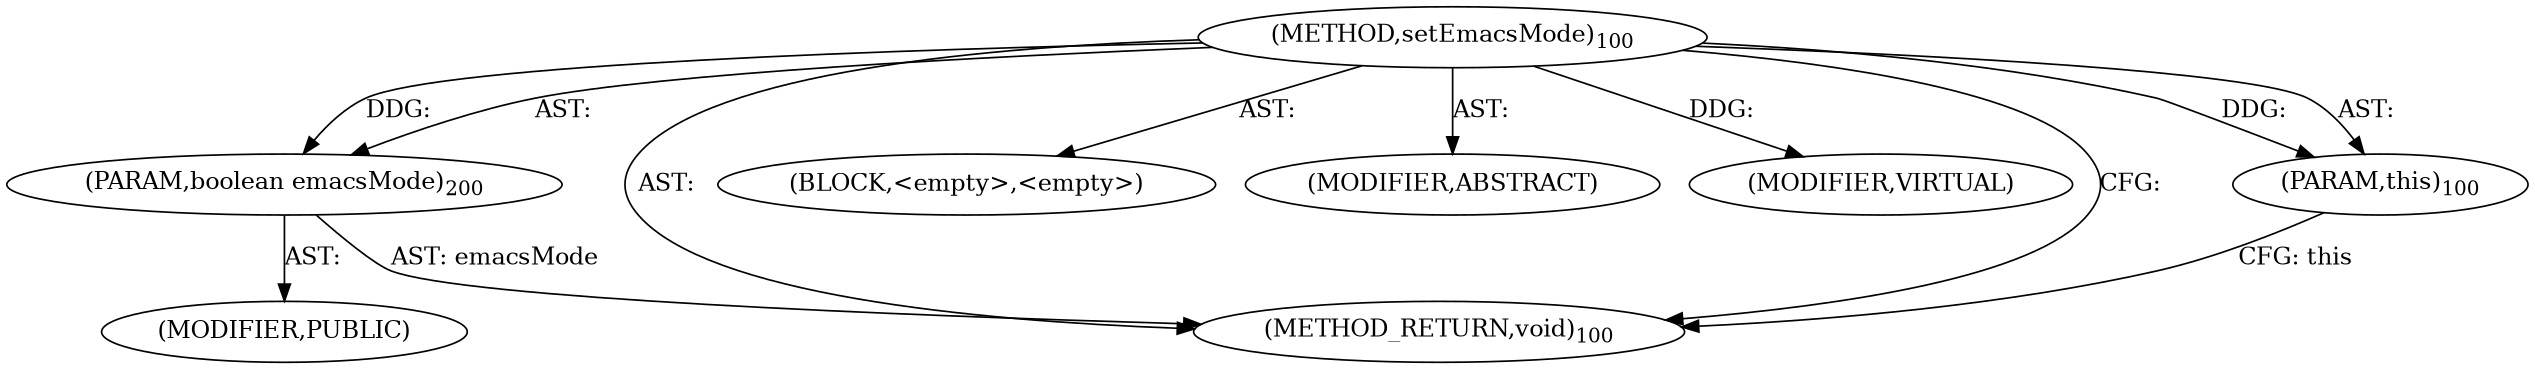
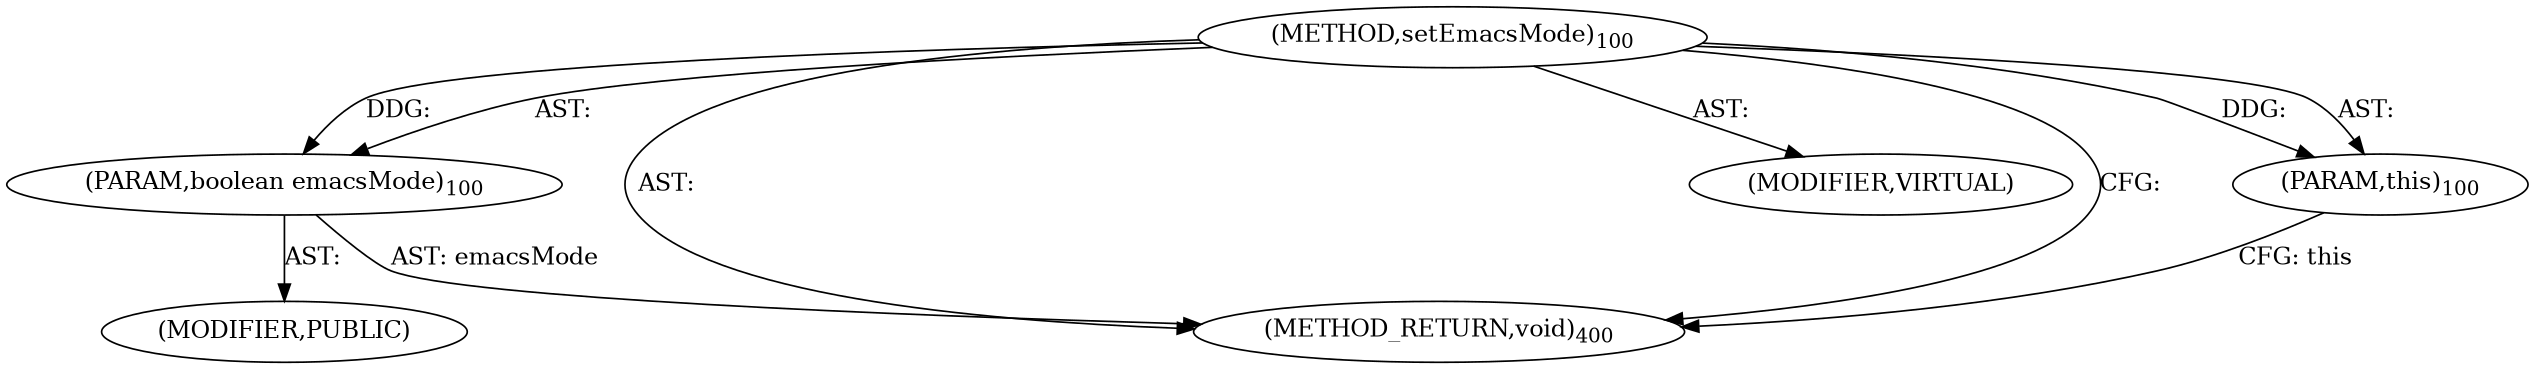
edge "(METHOD,setEmacsMode)" -> "(MODIFIER,VIRTUAL)": label "DDG: " -> "AST: "
node "(PARAM,boolean emacsMode)": text "200" -> "100"
node "(BLOCK,<empty>,<empty>)": removed
node "(MODIFIER,ABSTRACT)": removed
node "(METHOD_RETURN,void)": text "100" -> "400"
